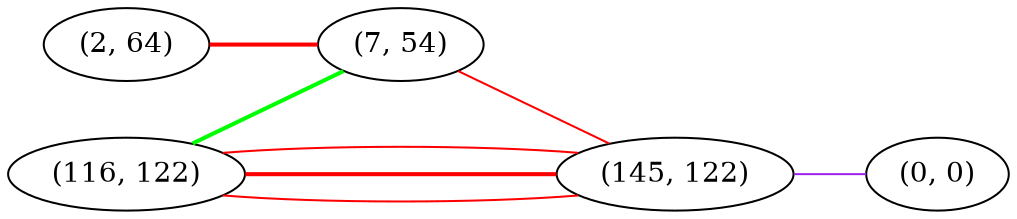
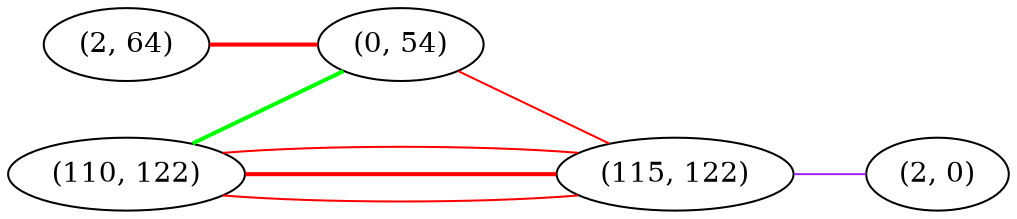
node "(7, 54)": label "(7, 54)" -> "(0, 54)"
node "(116, 122)": label "(116, 122)" -> "(110, 122)"
node "(145, 122)": label "(145, 122)" -> "(115, 122)"
node "(0, 0)": label "(0, 0)" -> "(2, 0)"
